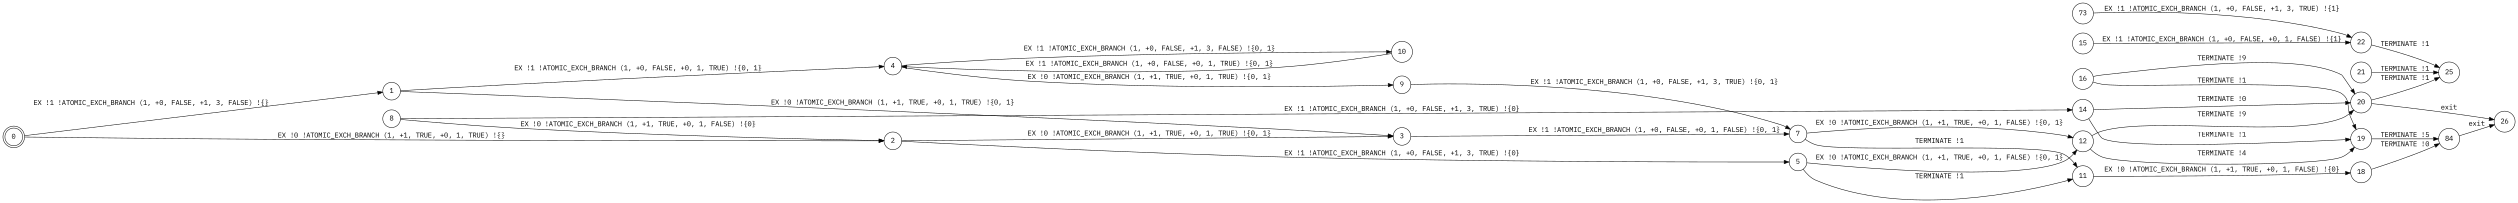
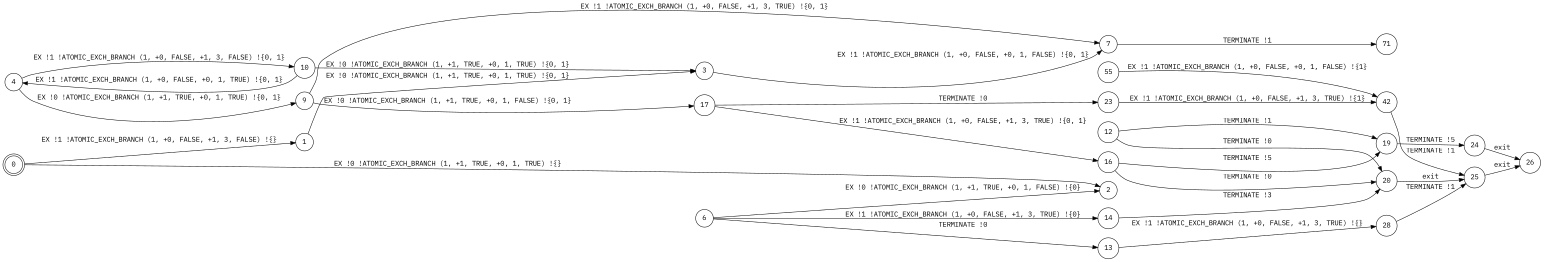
node "73": label "73" -> "23"
node "15": label "15" -> "55"
node "22": label "22" -> "42"
edge "16" -> "20": label "TERMINATE !9" -> "TERMINATE !0"
node "21": label "21" -> "28"
edge "1" -> "4": removed, label "EX !1 !ATOMIC_EXCH_BRANCH (1, +0, FALSE, +0, 1, TRUE) !{0, 1}"
edge "20" -> "25": label "TERMINATE !1" -> "exit"
edge "16" -> "19": label "TERMINATE !1" -> "TERMINATE !5"
edge "14" -> "20": label "TERMINATE !0" -> "TERMINATE !3"
node "17": added
edge "20" -> "26": now "25" -> "26"
edge "12" -> "20": label "TERMINATE !9" -> "TERMINATE !0"
node "8": label "8" -> "6"
edge "7" -> "12": removed, label "EX !0 !ATOMIC_EXCH_BRANCH (1, +1, TRUE, +0, 1, FALSE) !{0, 1}"
edge "2" -> "3": now "10" -> "3"
node "84": label "84" -> "24"
edge "14" -> "19": removed, label "TERMINATE !1"
edge "12" -> "19": label "TERMINATE !4" -> "TERMINATE !1"
node "5": removed
node "18": removed
node "11": label "11" -> "71"
node "13": added
